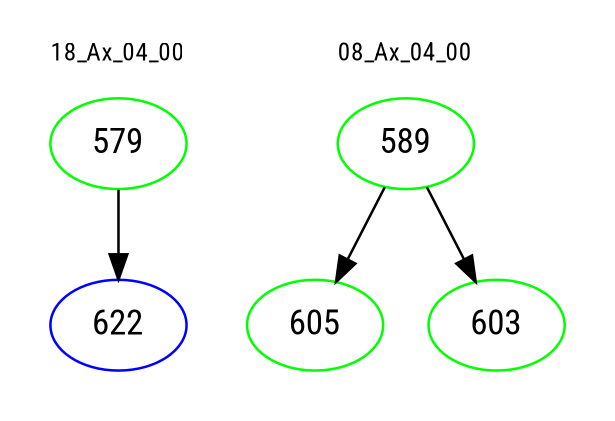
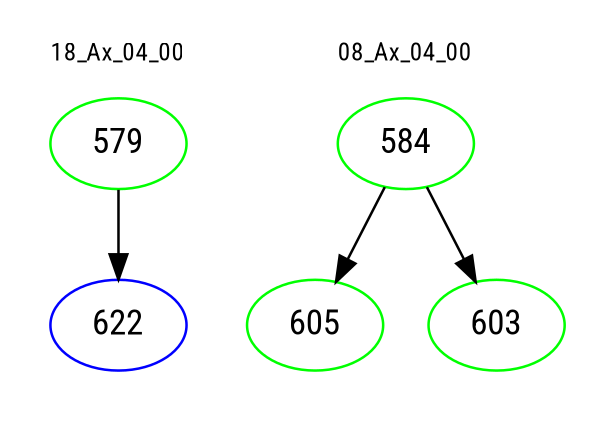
node "589": label "589" -> "584"
